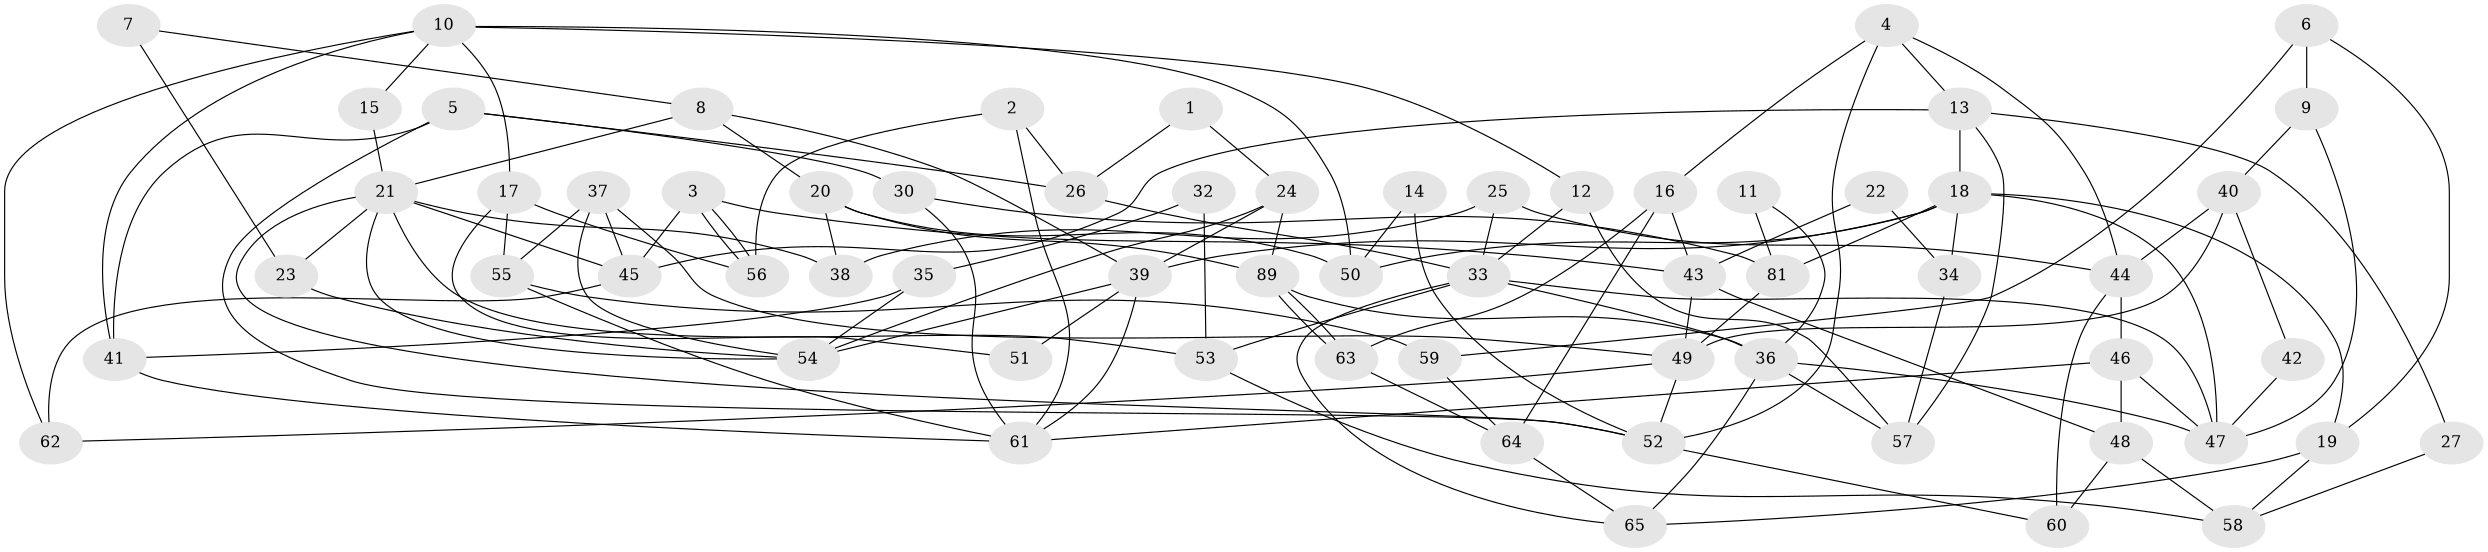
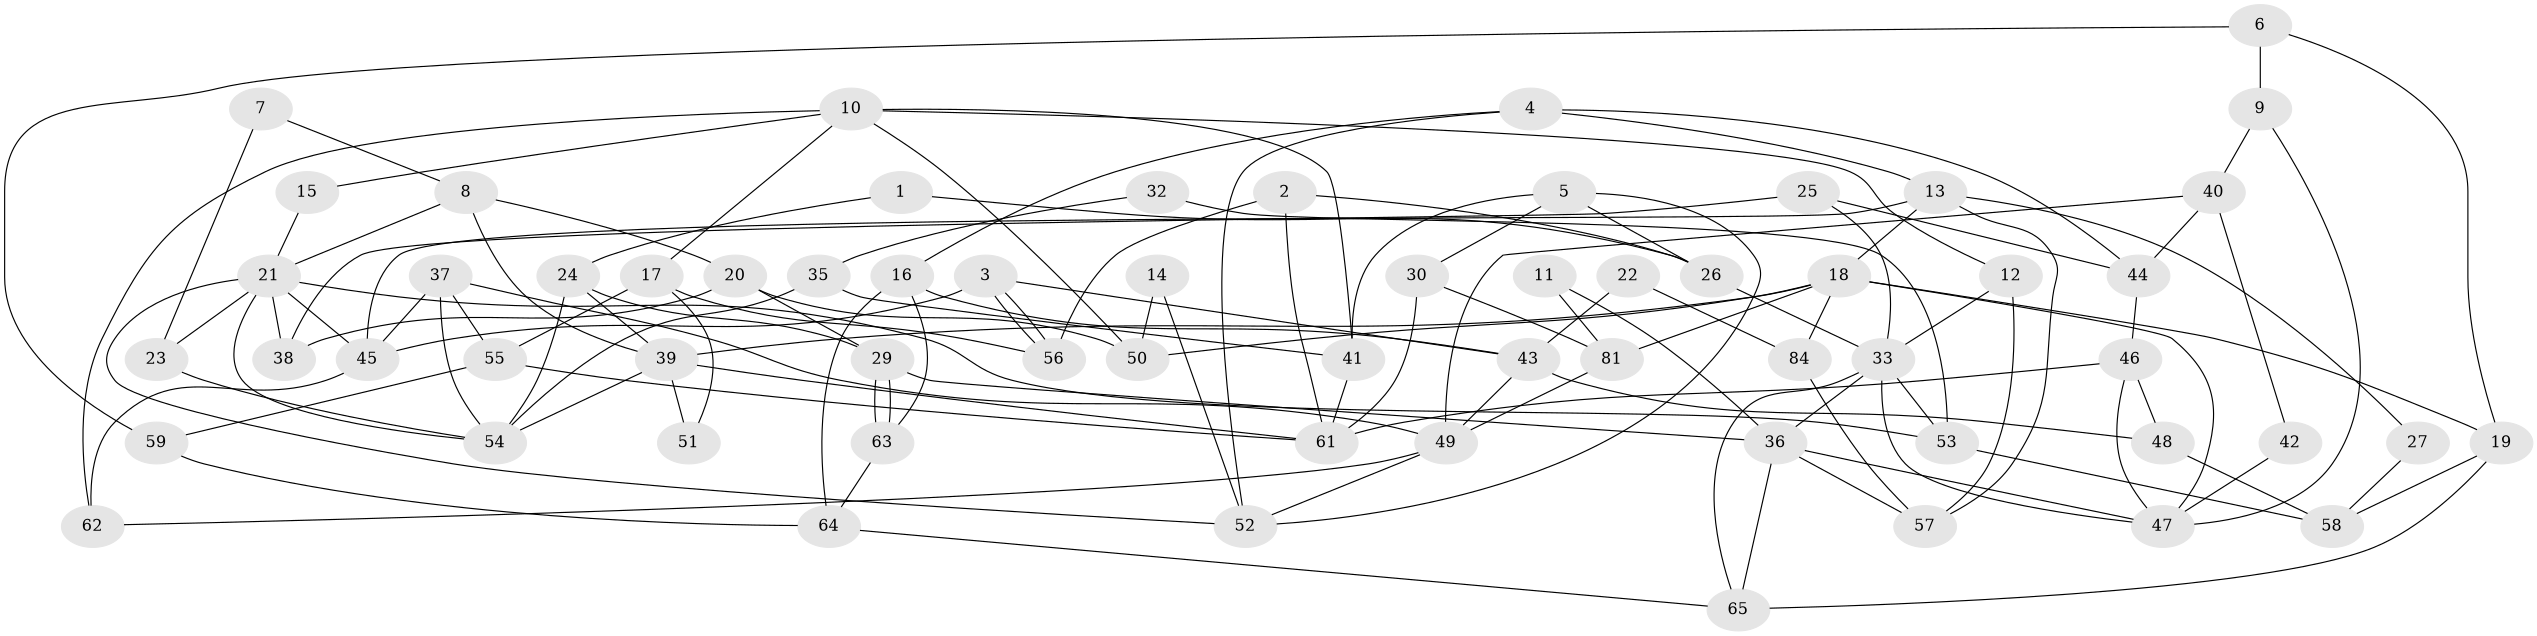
node "89": label "89" -> "29"
node "34": label "34" -> "84"
node "60": removed
